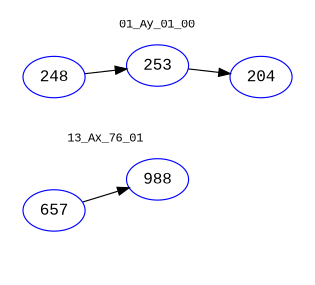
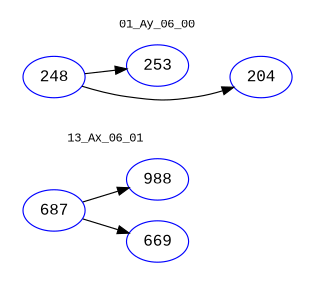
cluster "01_Ay_01_00": label "01_Ay_01_00" -> "01_Ay_06_00"
edge "253" -> "204": now "248" -> "204"
cluster "13_Ax_76_01": label "13_Ax_76_01" -> "13_Ax_06_01"
node "657": label "657" -> "687"
node "669": added
